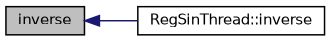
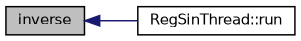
node "RegSinThread::inverse": label "RegSinThread::inverse" -> "RegSinThread::run"
